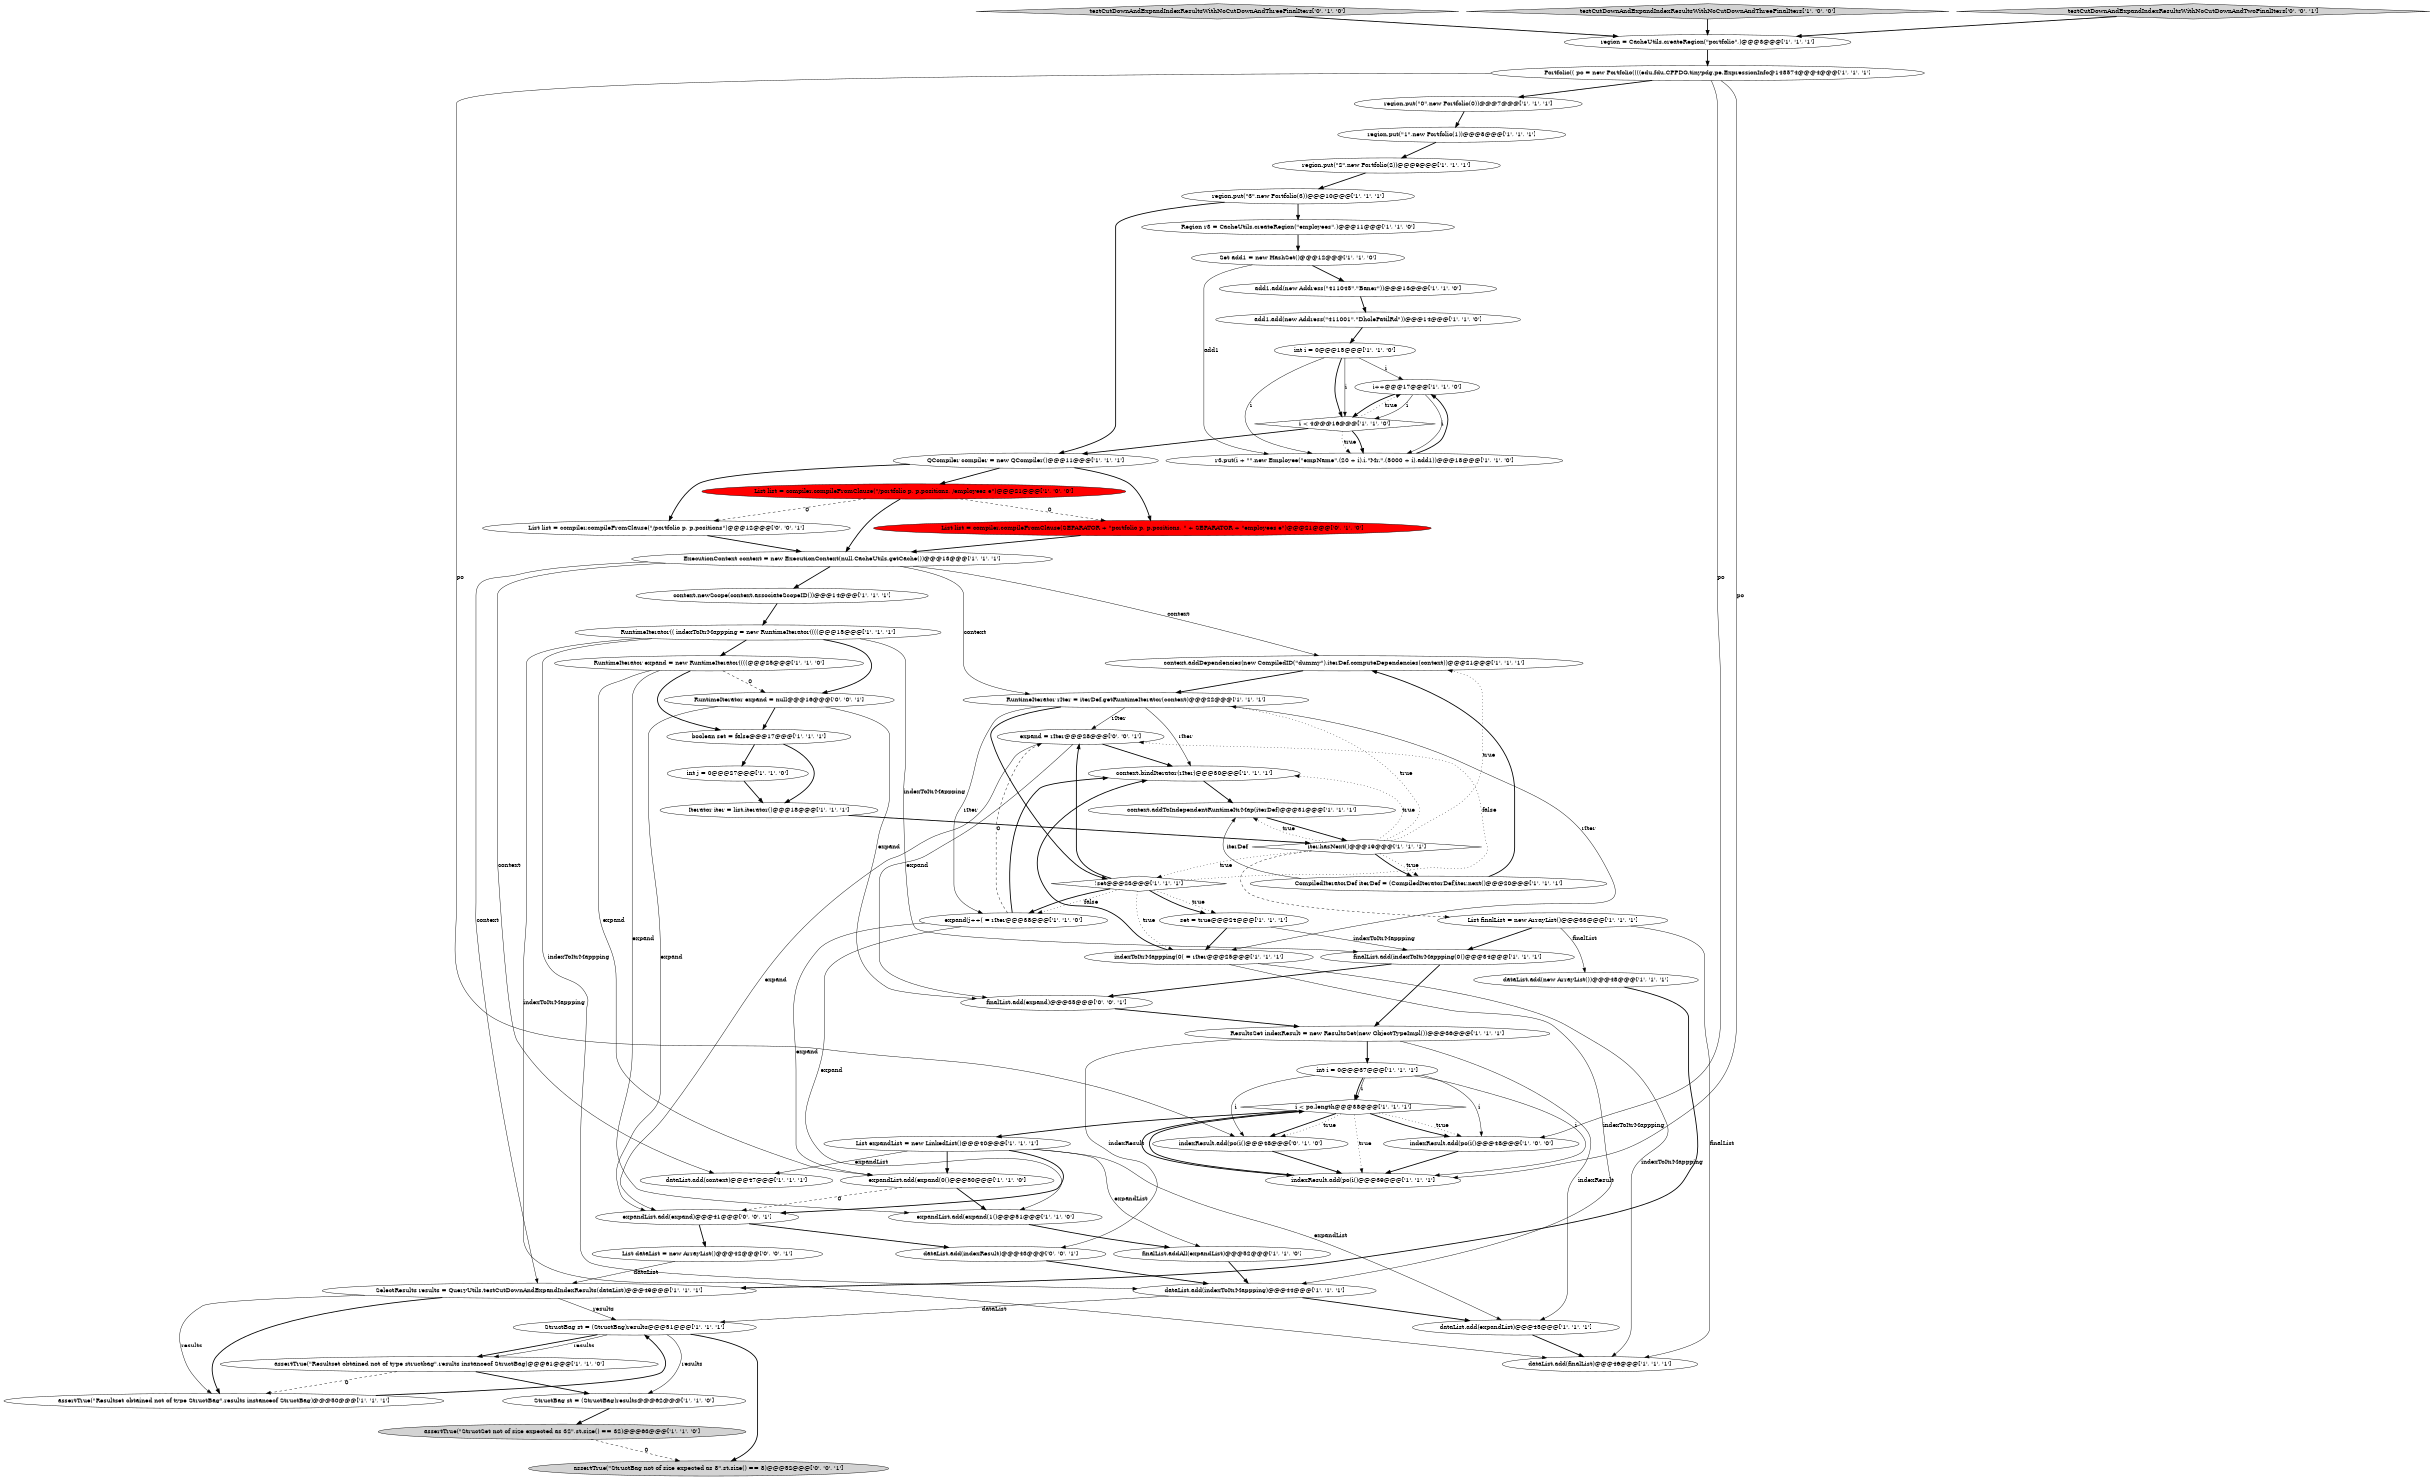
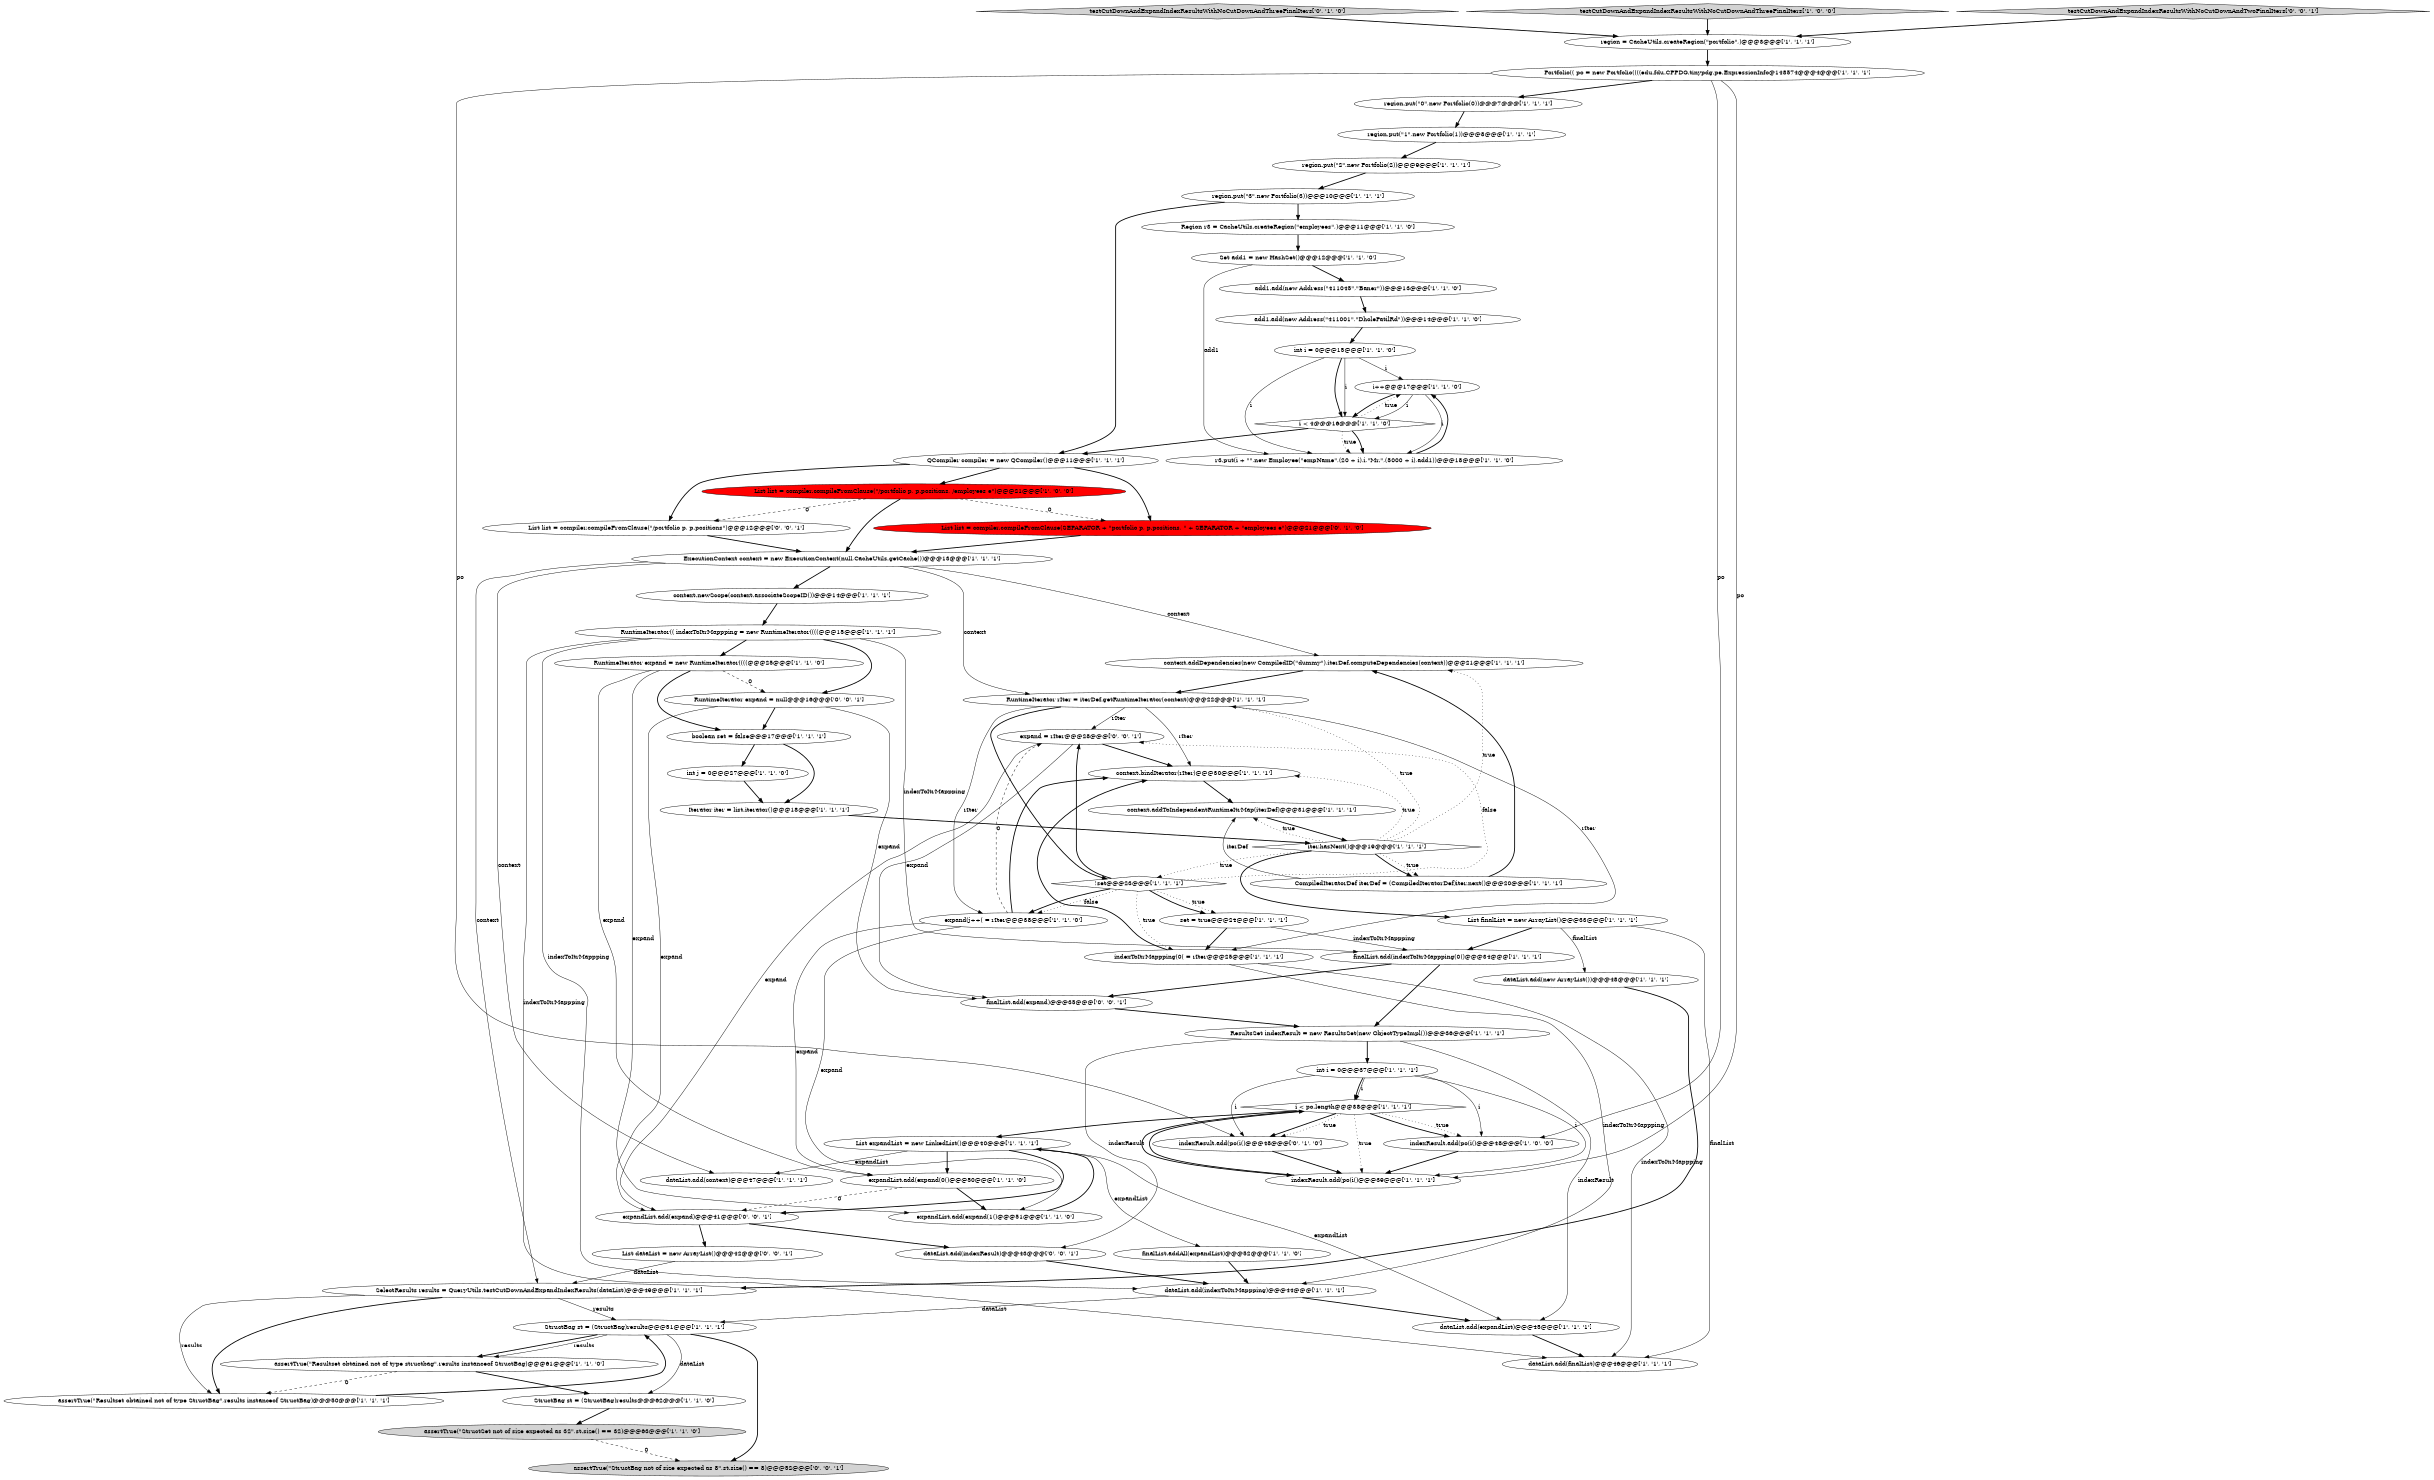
edge "iter.hasNext()@@@19@@@['1', '1', '1']" -> "List finalList = new ArrayList()@@@33@@@['1', '1', '1']": style dashed -> bold
edge "expandList.add(expand(1()@@@51@@@['1', '1', '0']" -> "finalList.addAll(expandList)@@@52@@@['1', '1', '0']": now "expandList.add(expand(1()@@@51@@@['1', '1', '0']" -> "List expandList = new LinkedList()@@@40@@@['1', '1', '1']"
edge "StructBag st = (StructBag)results@@@51@@@['1', '1', '1']" -> "StructBag st = (StructBag)results@@@62@@@['1', '1', '0']": label "results" -> "dataList"
